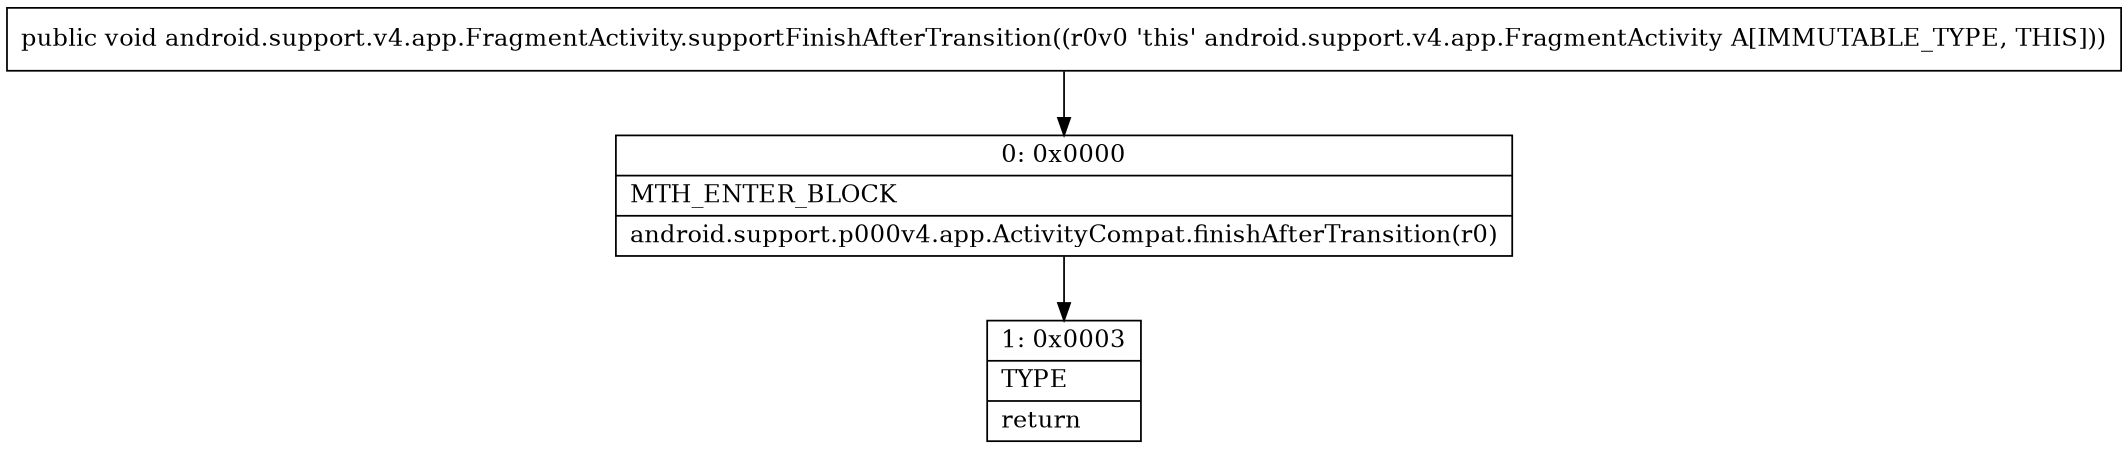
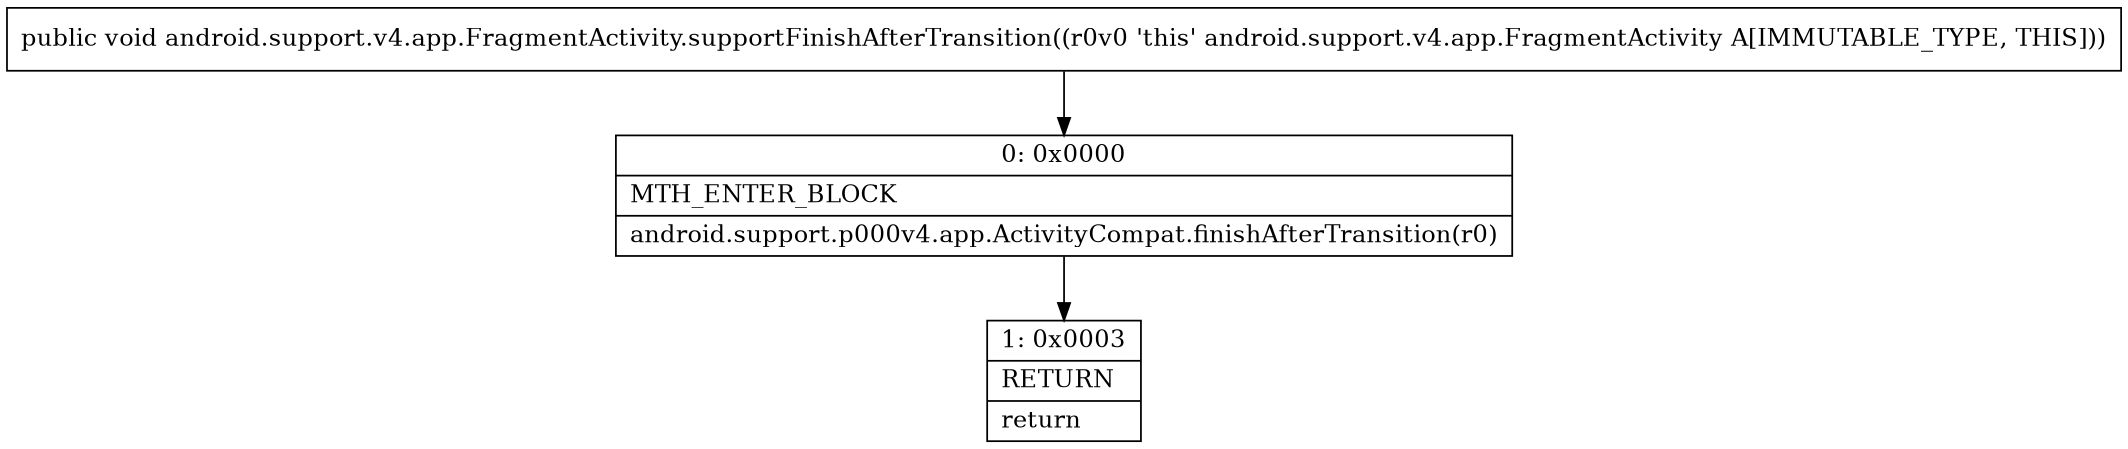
node "1: 0x0003": text "TYPE" -> "RETURN"
